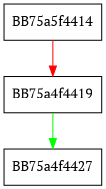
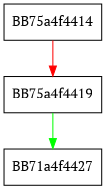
node "BB75a5f4414": label "BB75a5f4414" -> "BB75a4f4414"
node "BB75a4f4427": label "BB75a4f4427" -> "BB71a4f4427"
